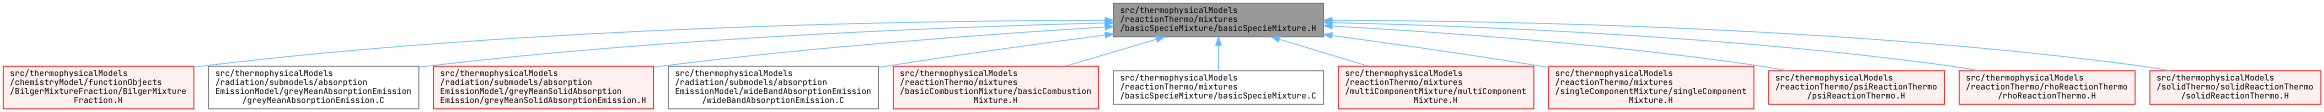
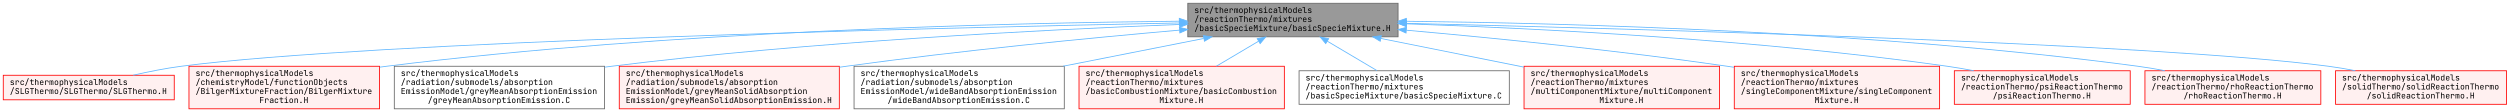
node "src/thermophysicalModels /SLGThermo/SLGThermo/SLGThermo.H": added
